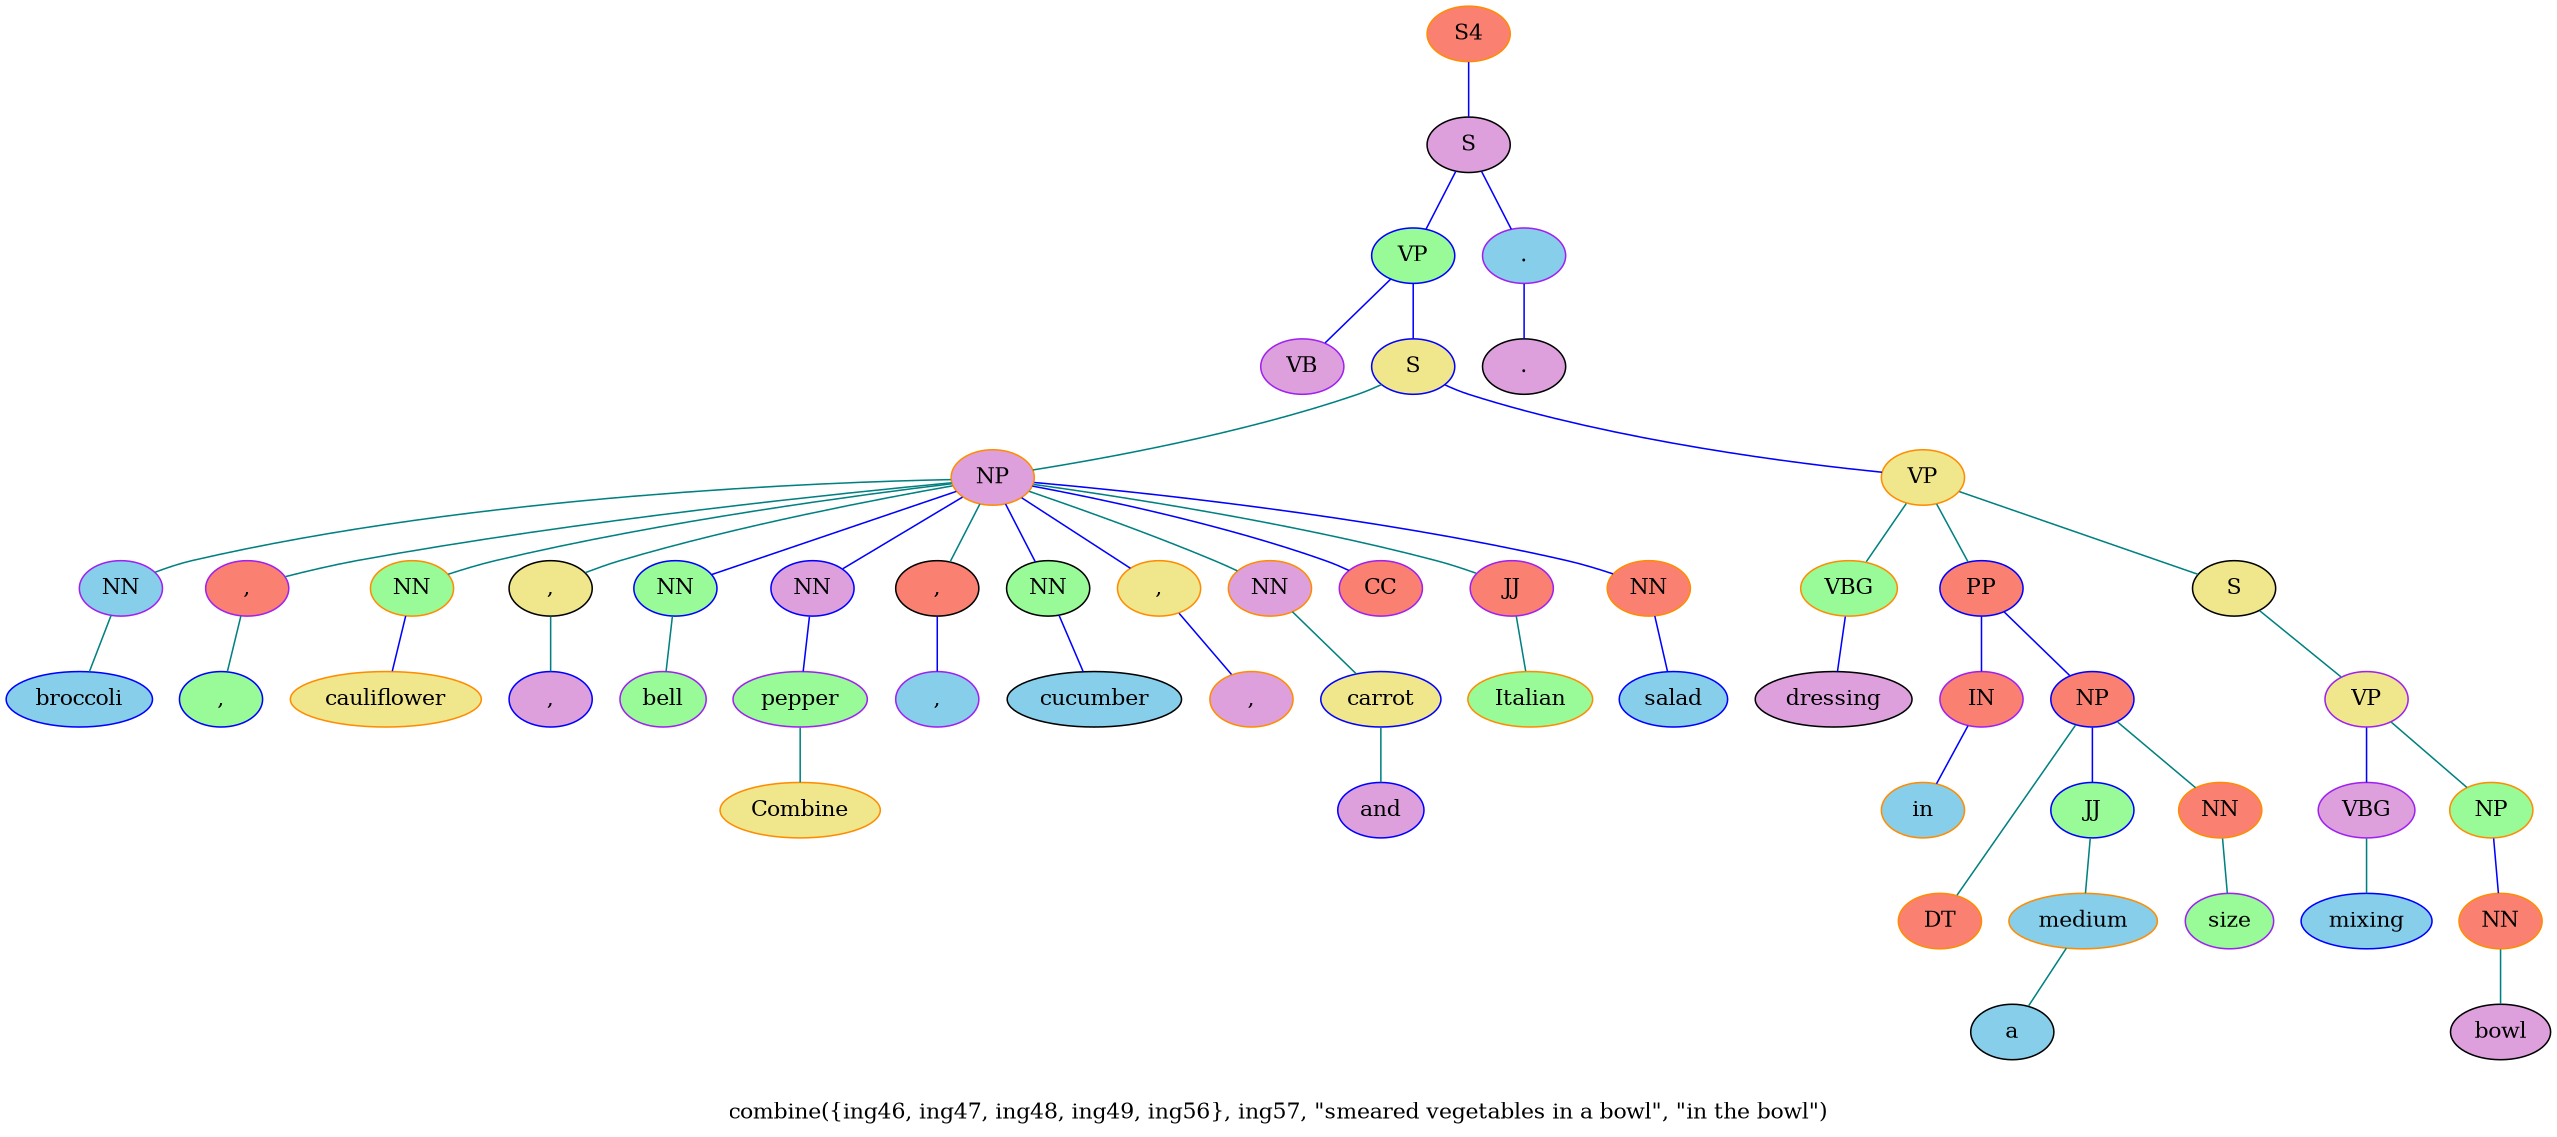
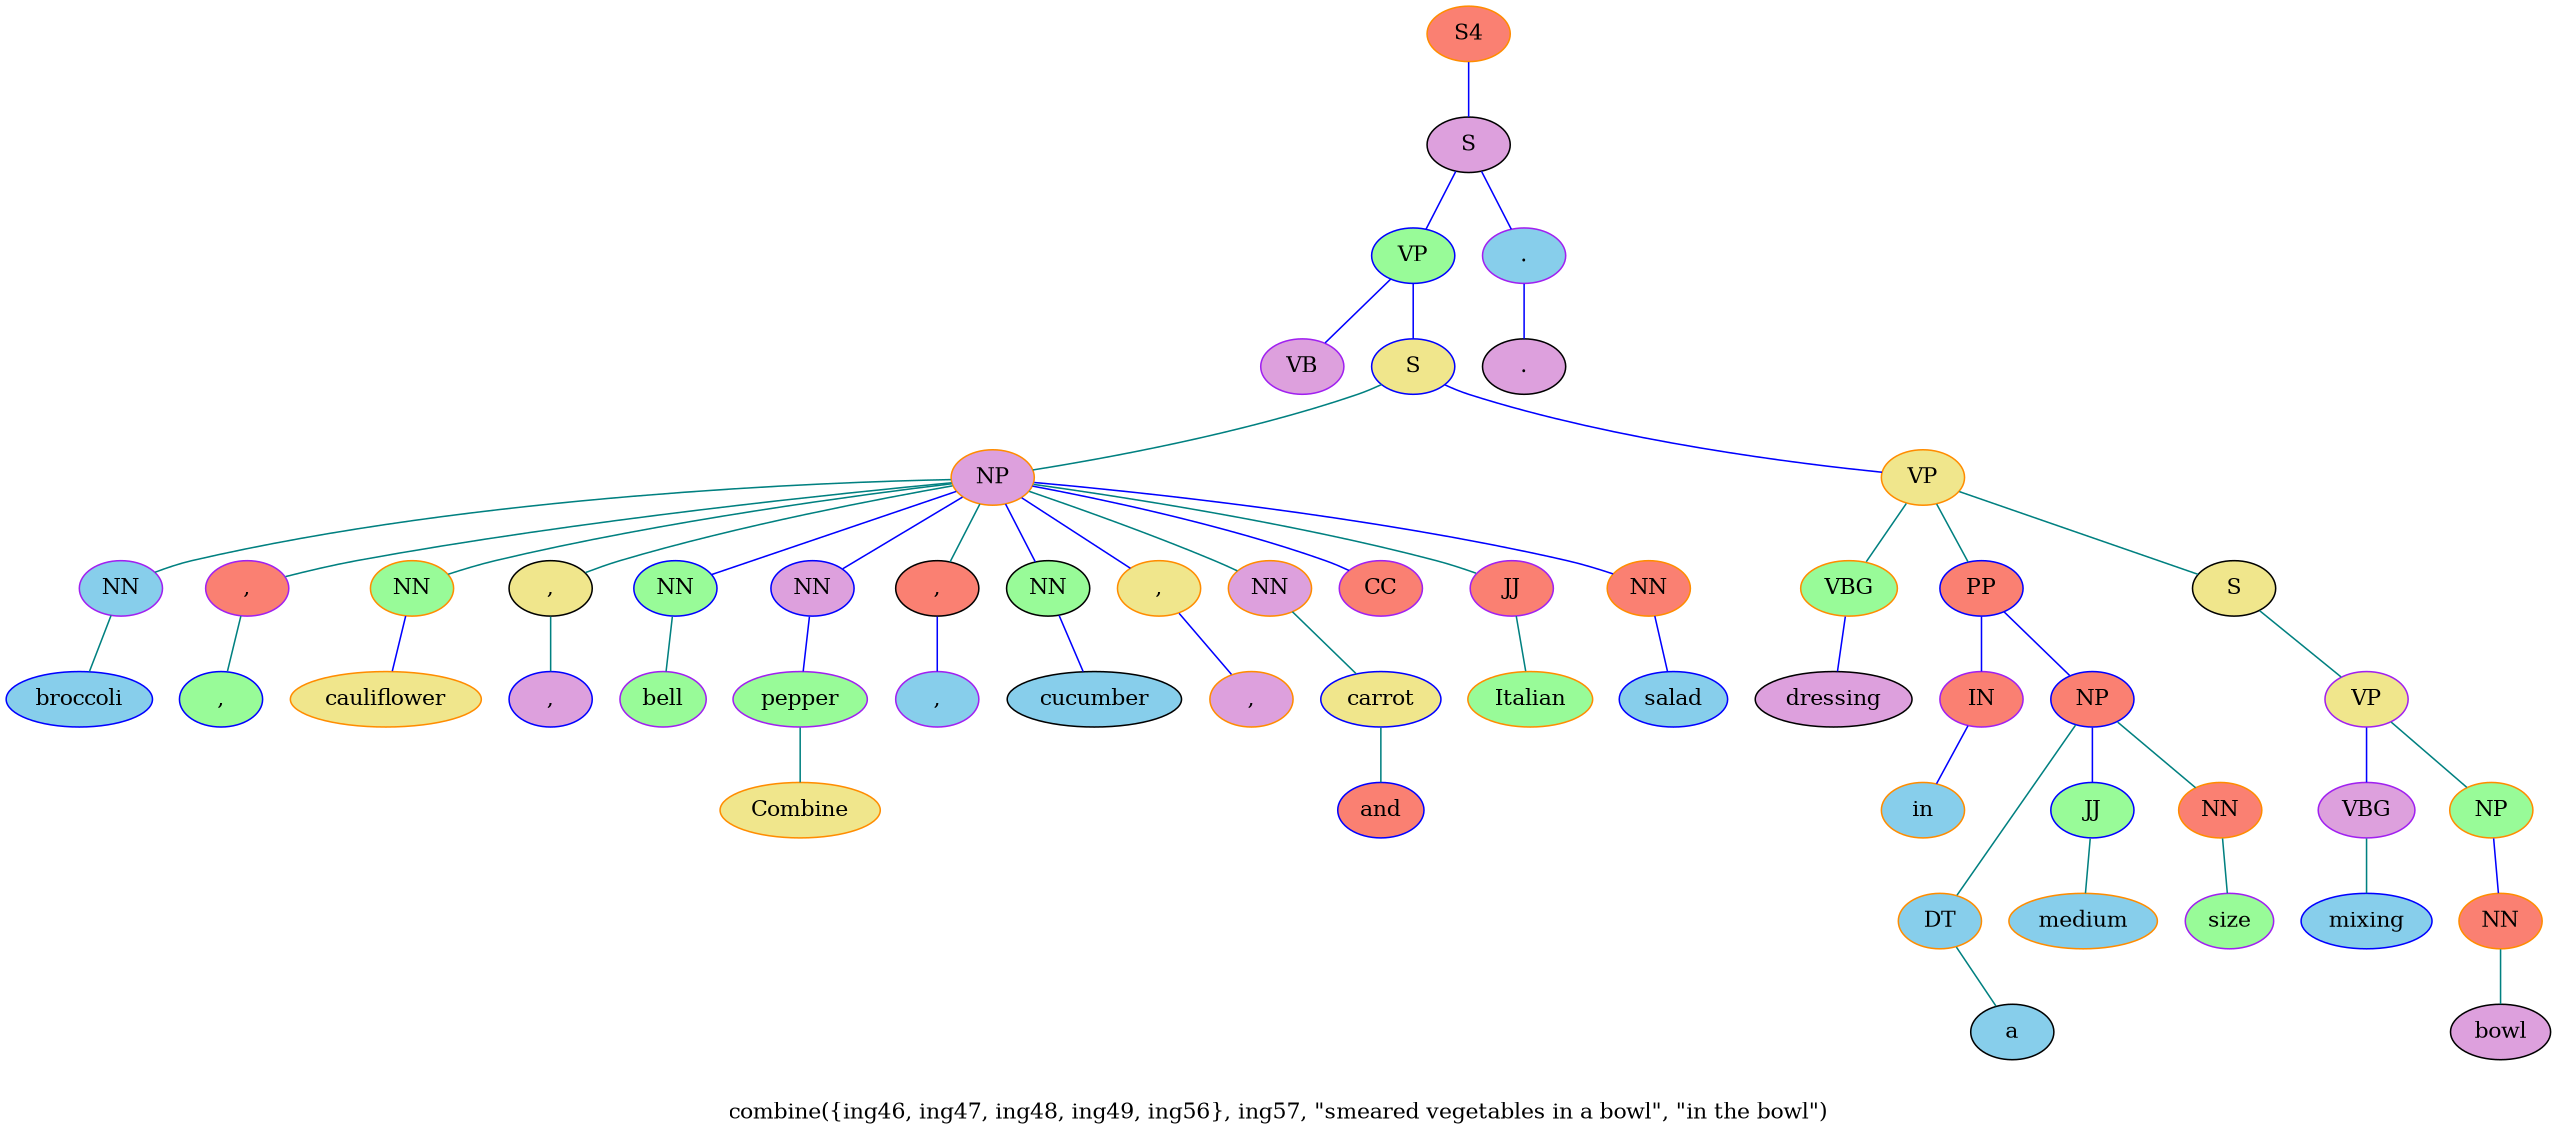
node "and": fillcolor plum -> salmon
node "DT": fillcolor salmon -> skyblue
edge "medium" -- "a": now "DT" -- "a"
